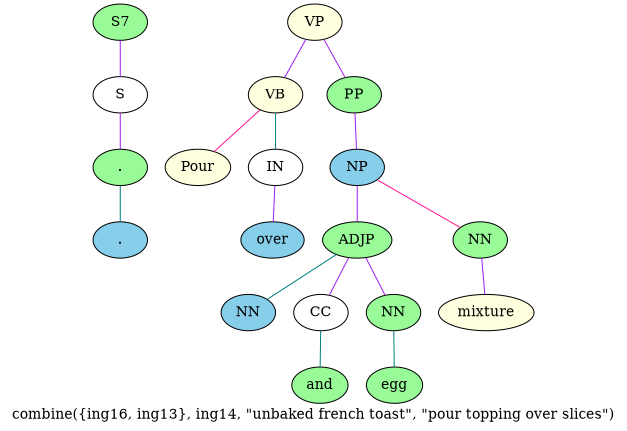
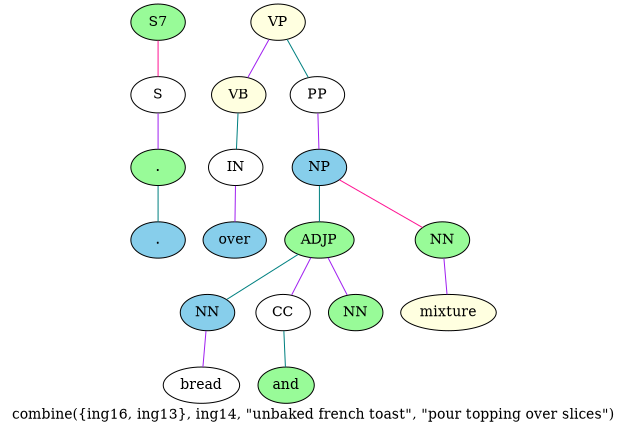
edge "S7" -- "S": color purple -> deeppink
edge "VP" -- "PP": color purple -> teal
node "PP": fillcolor palegreen -> white
node "Pour": removed
edge "NP" -- "ADJP": color purple -> teal
node "bread": added
node "egg": removed
